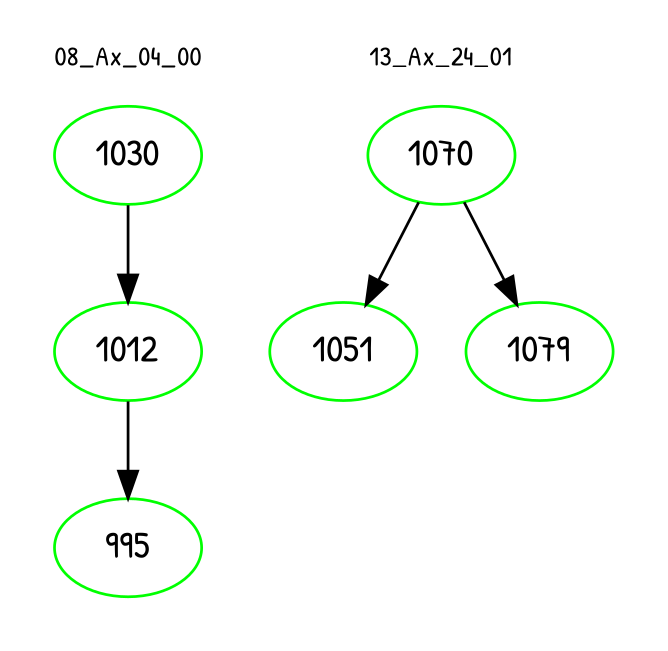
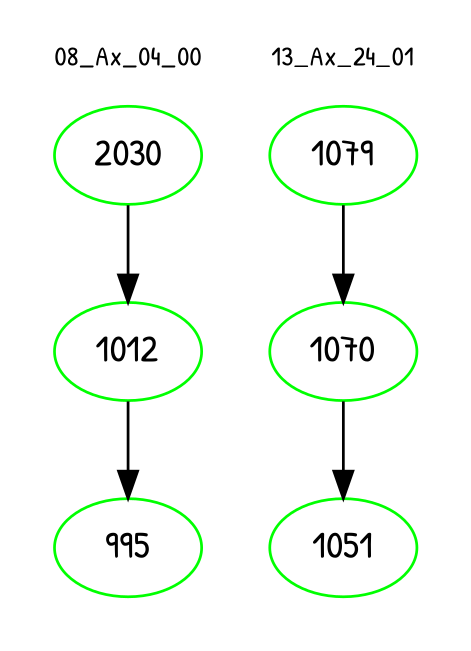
node "1030": label "1030" -> "2030"
edge "1070" -> "1079": reversed
